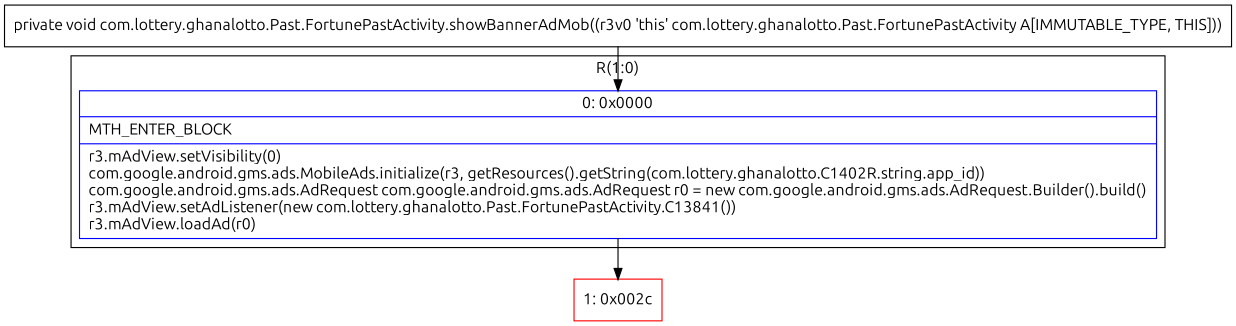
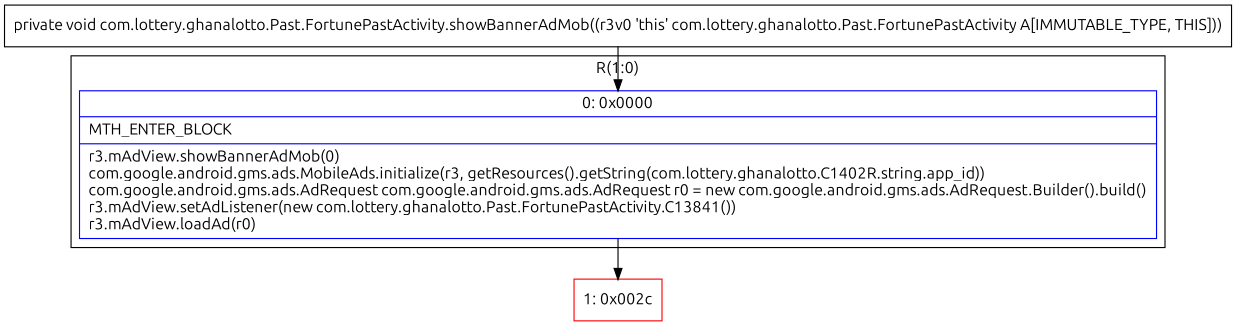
node "0: 0x0000": text "r3.mAdView.setVisibility(0)" -> "r3.mAdView.showBannerAdMob(0)"
